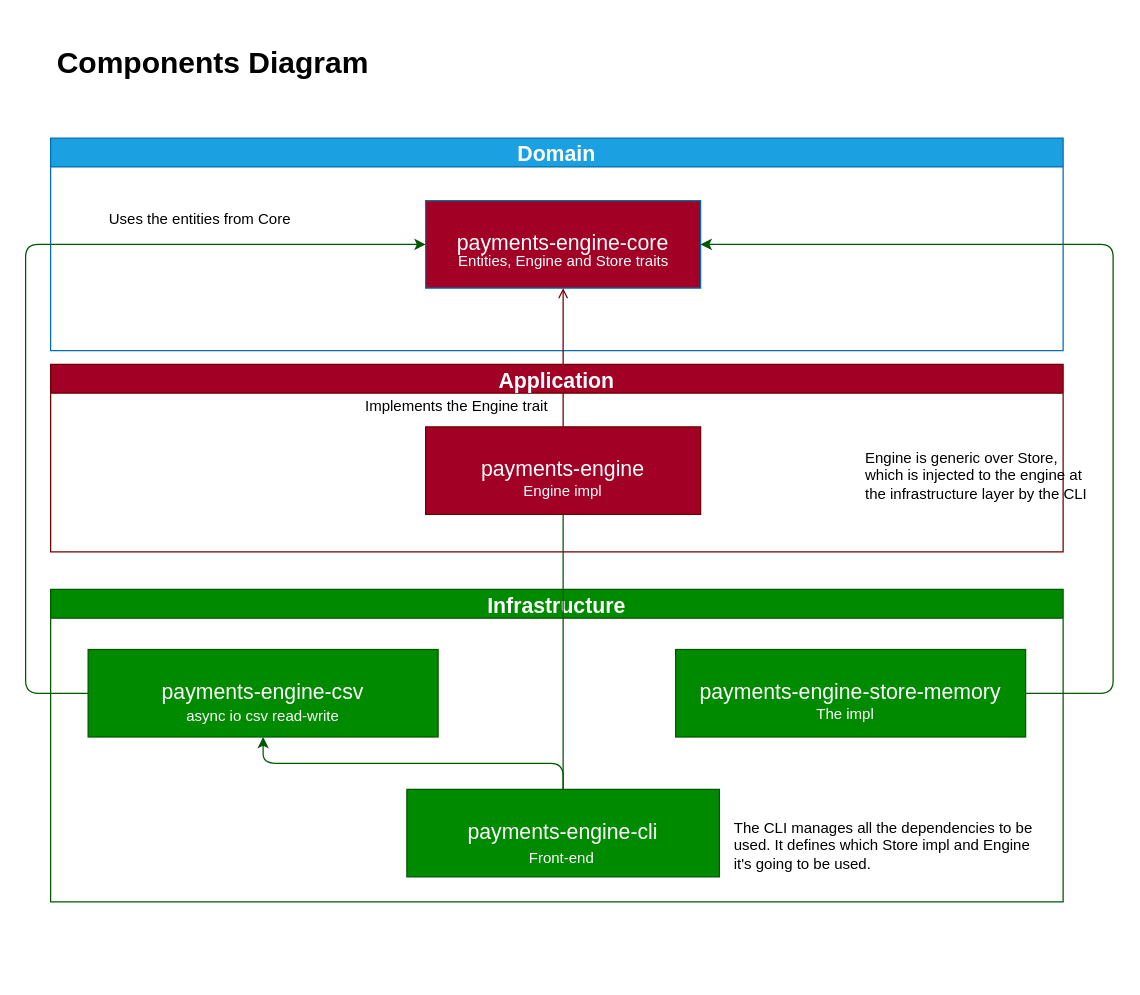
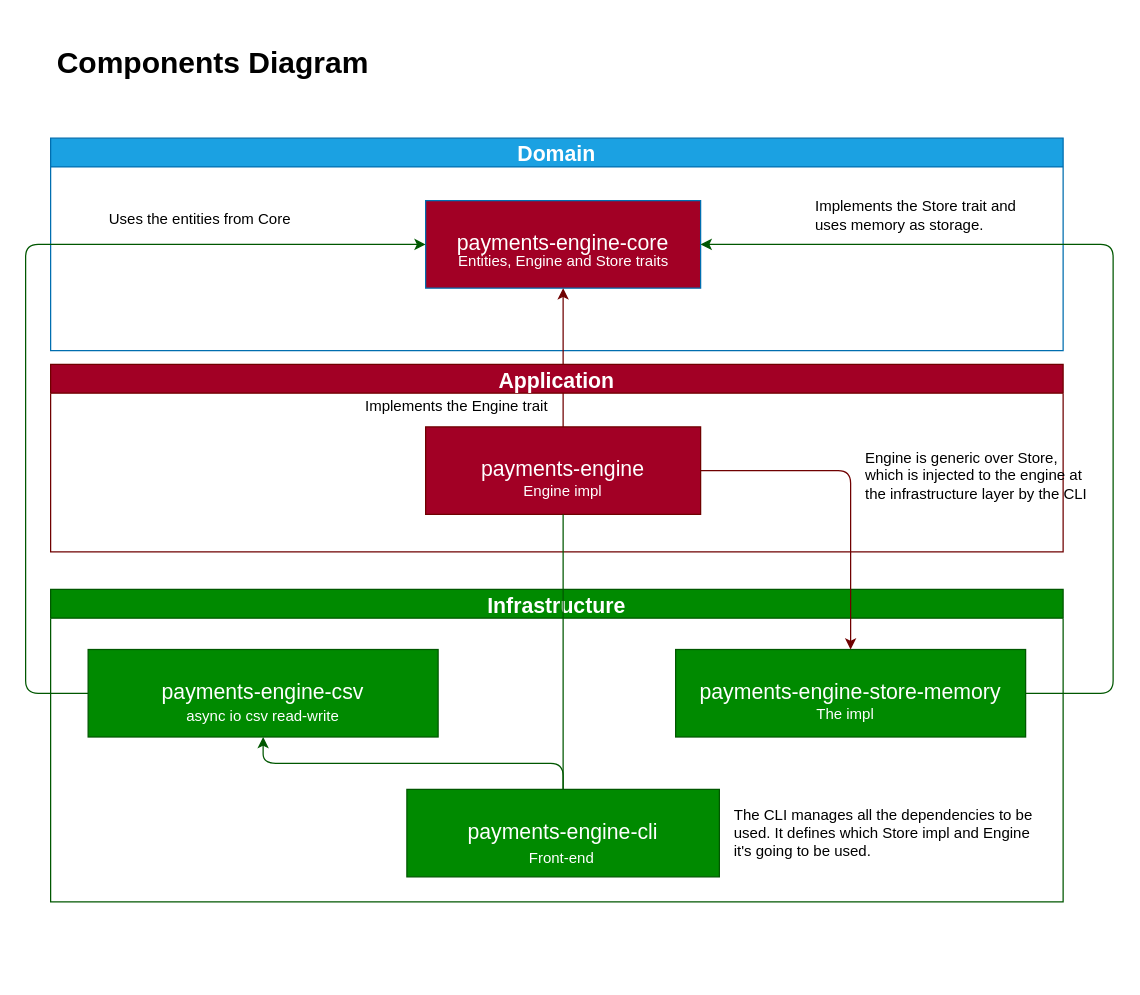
node "Implements the Store trait and uses memory as storage.": added
edge "payments-engine" -> "payments-engine-core": arrowhead open -> classic
edge "payments-engine" -> "payments-engine-store-memory": added
node "The CLI manages all the dependencies to be used. It defines which Store impl and Engine it's going to be used.": moved (891, 846) -> (891, 833)
